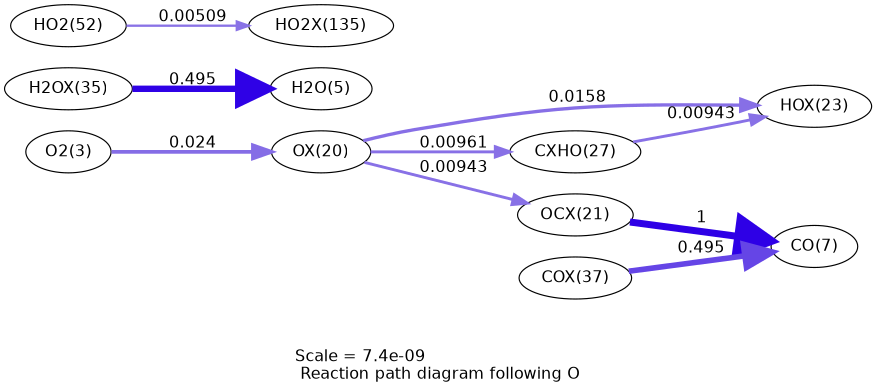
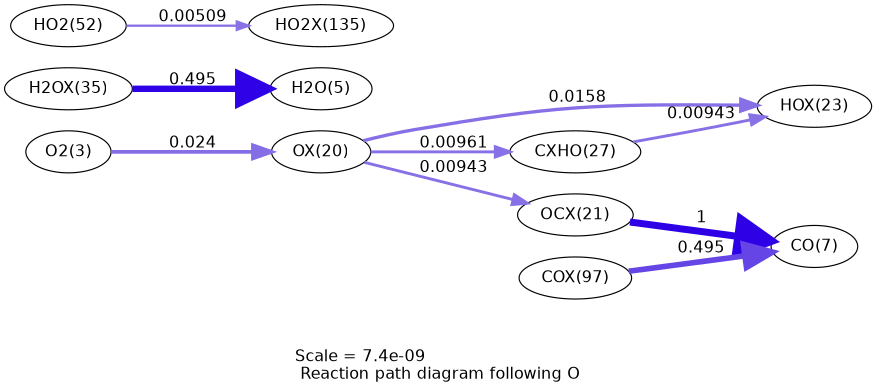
node "COX(37)": label "COX(37)" -> "COX(97)"
